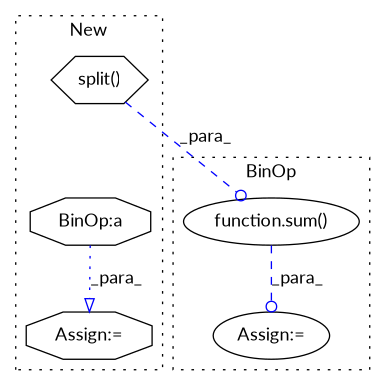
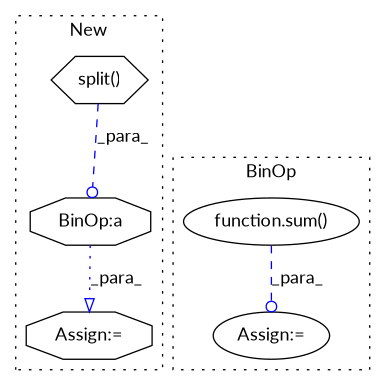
edge "split()" -> "function.sum()": now "split()" -> "BinOp:a"
